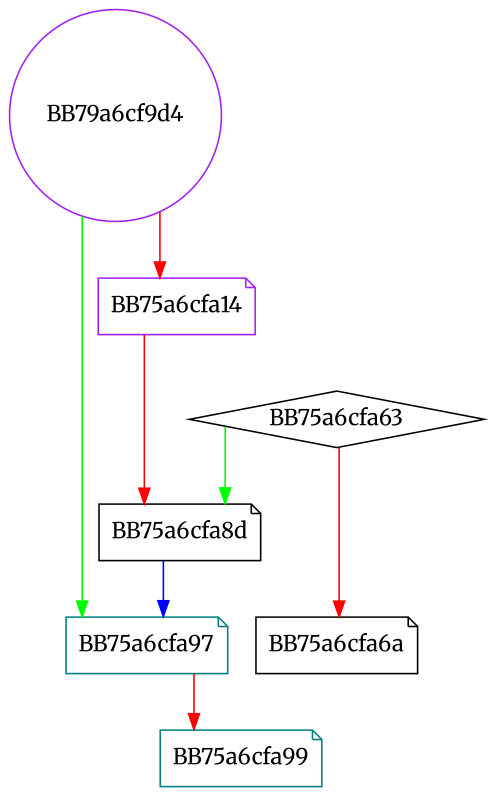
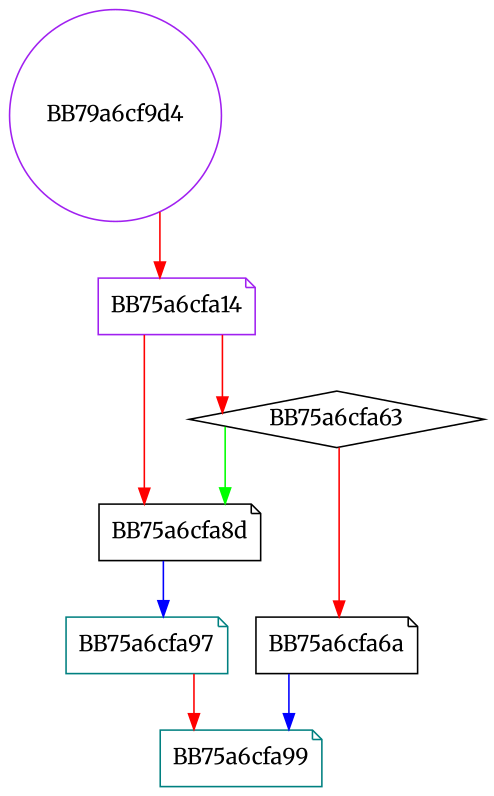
edge "BB75a6cfa14" -> "BB75a6cfa63": added
edge "BB79a6cf9d4" -> "BB75a6cfa97": removed
edge "BB75a6cfa6a" -> "BB75a6cfa99": added
